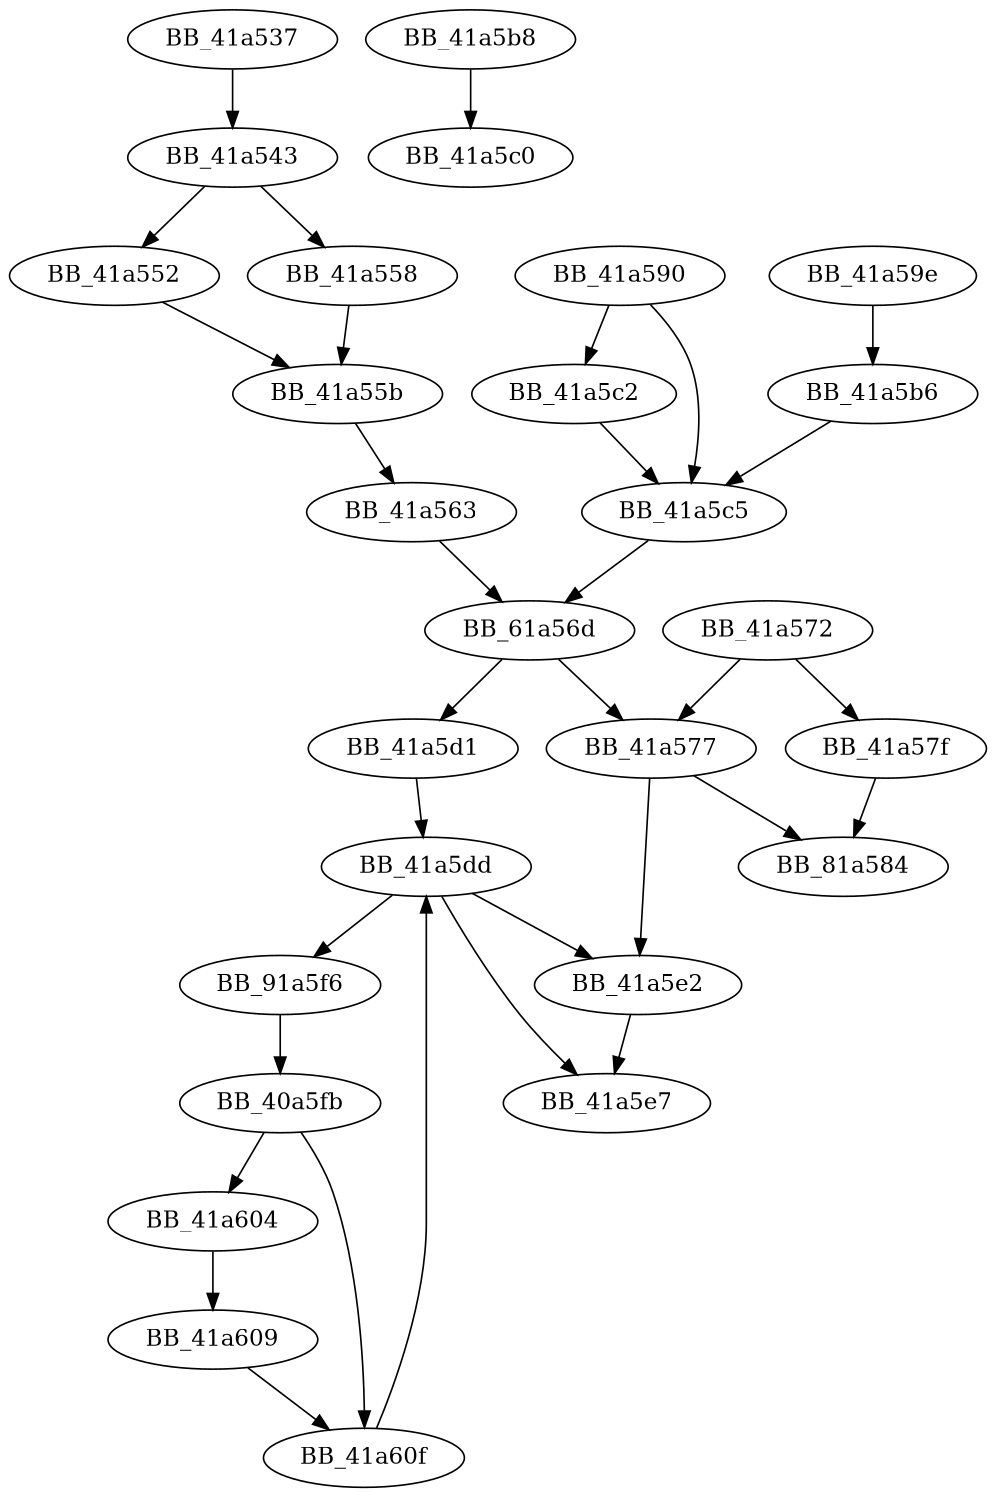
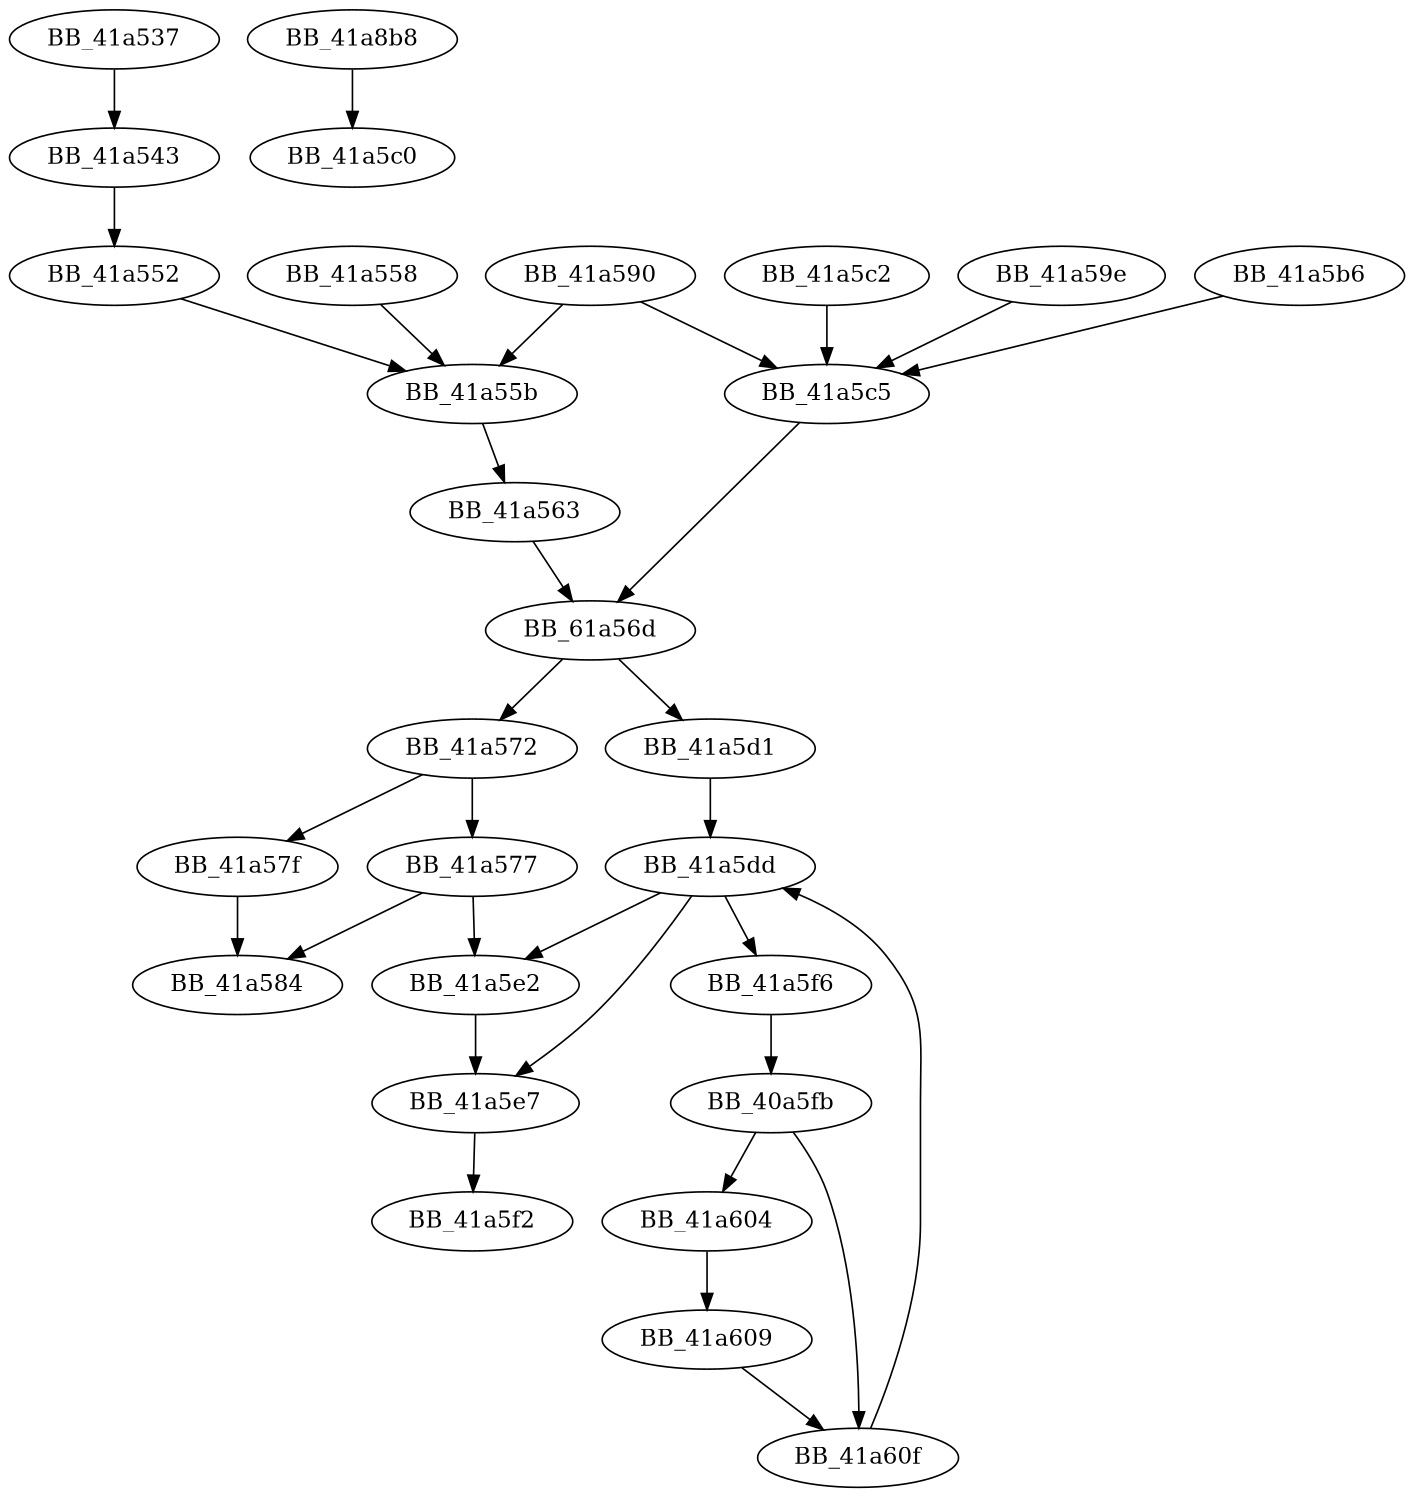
node "BB_41a5b8": label "BB_41a5b8" -> "BB_41a8b8"
edge "BB_41a543" -> "BB_41a558": removed
edge "BB_41a590" -> "BB_41a5c2": now "BB_41a590" -> "BB_41a55b"
edge "BB_41a59e" -> "BB_41a5b6": now "BB_41a59e" -> "BB_41a5c5"
edge "BB_61a56d" -> "BB_41a577": now "BB_61a56d" -> "BB_41a572"
node "BB_81a584": label "BB_81a584" -> "BB_41a584"
node "BB_91a5f6": label "BB_91a5f6" -> "BB_41a5f6"
node "BB_41a5f2": added
